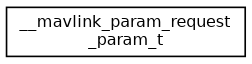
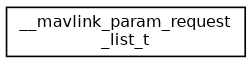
node "__mavlink_param_request _param_t": label "__mavlink_param_request _param_t" -> "__mavlink_param_request _list_t"
